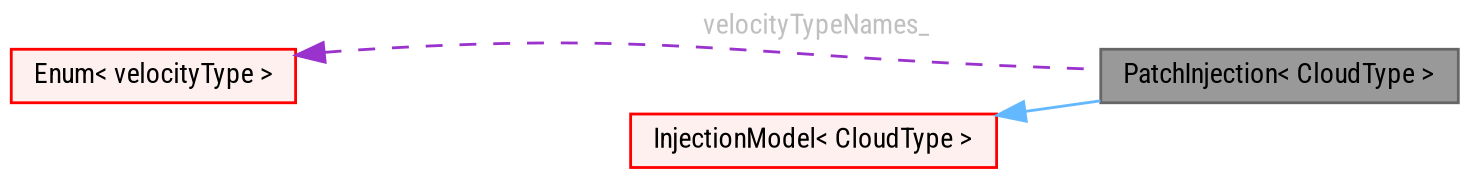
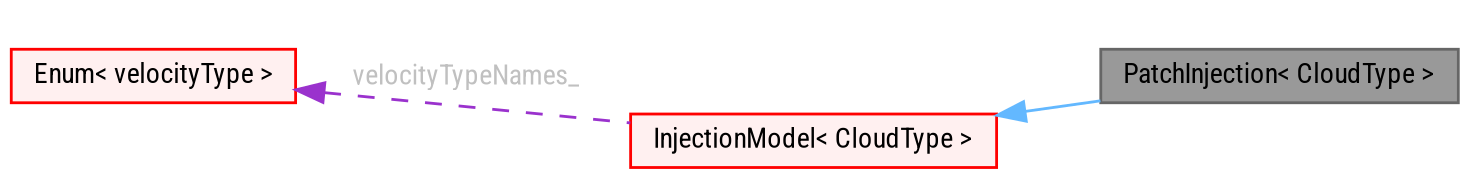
edge "PatchInjection< CloudType >" -> "Enum< velocityType >": now "InjectionModel< CloudType >" -> "Enum< velocityType >"
